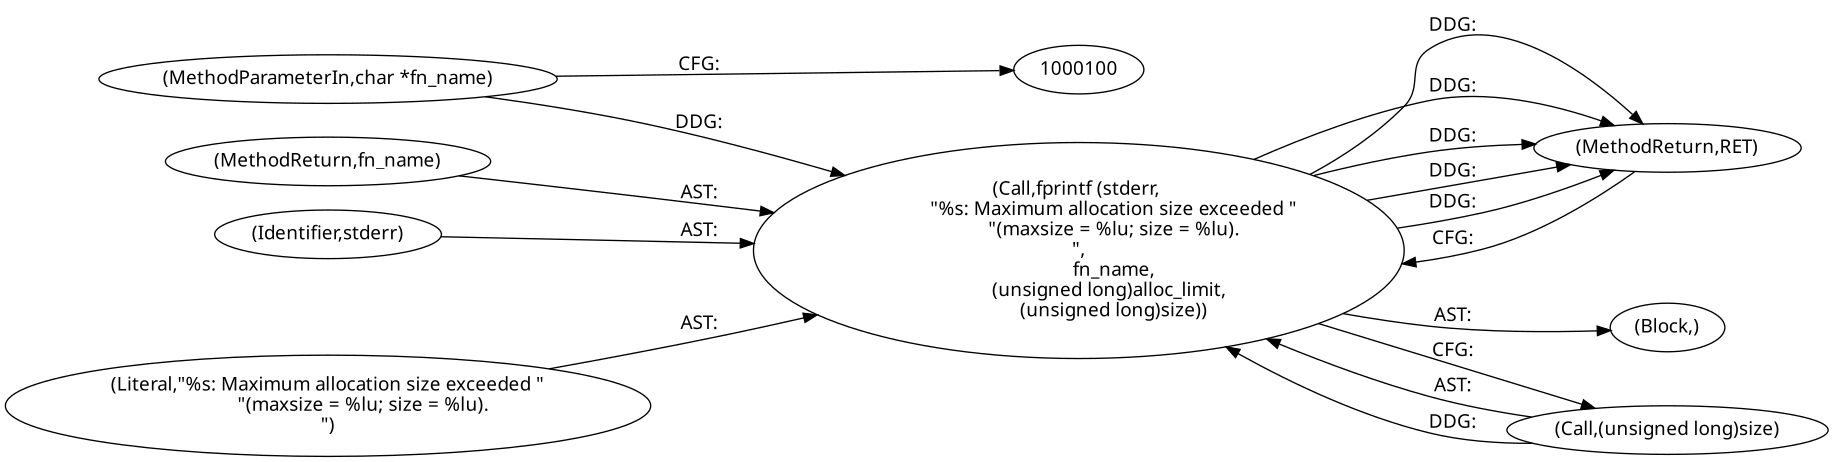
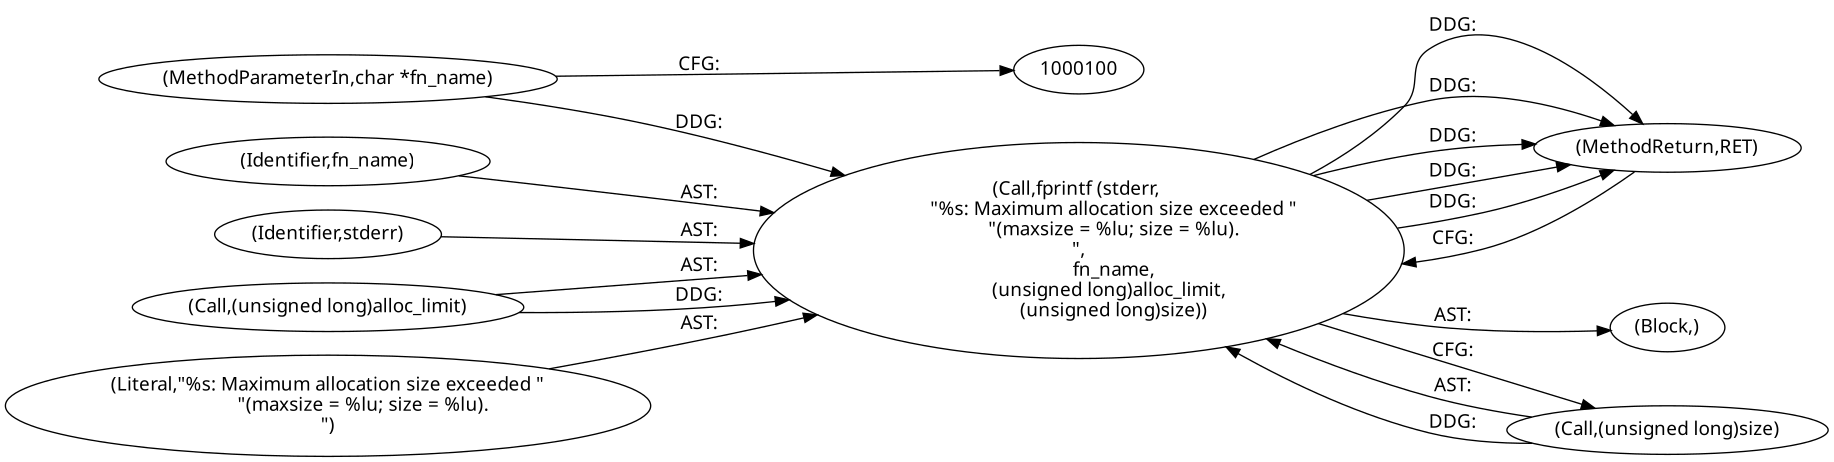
node "(MethodReturn,fn_name)": label "(MethodReturn,fn_name)" -> "(Identifier,fn_name)"
node "(Call,(unsigned long)alloc_limit)": added
